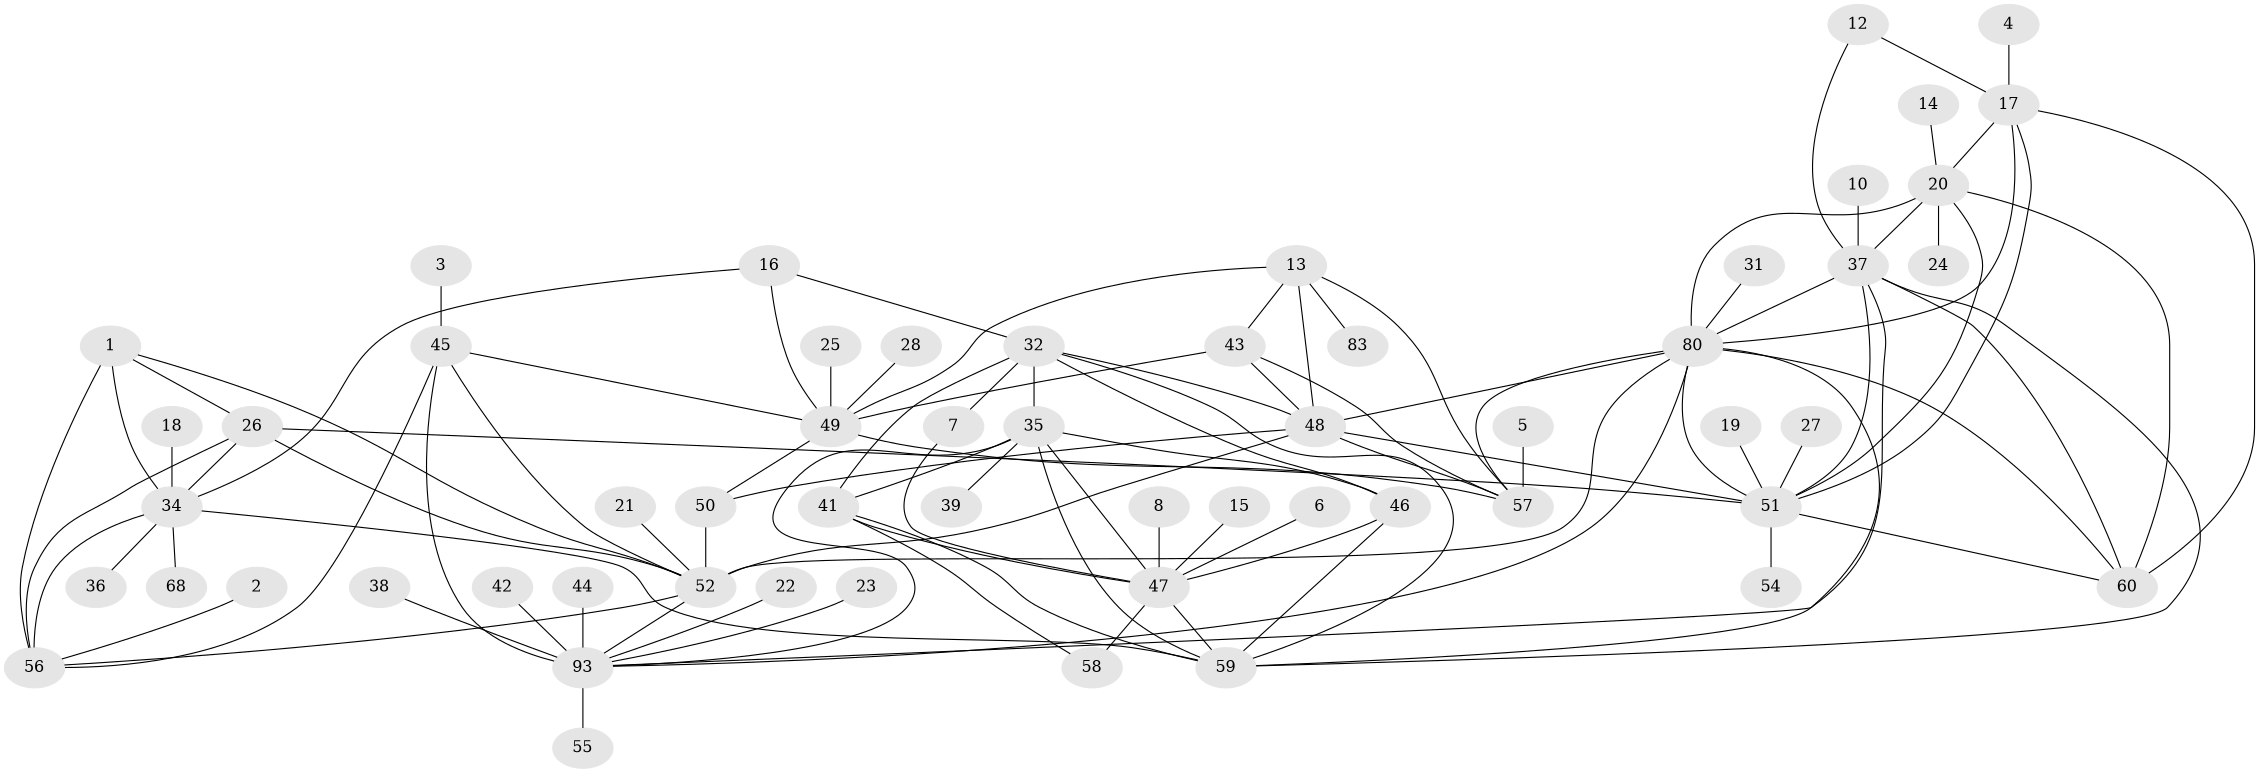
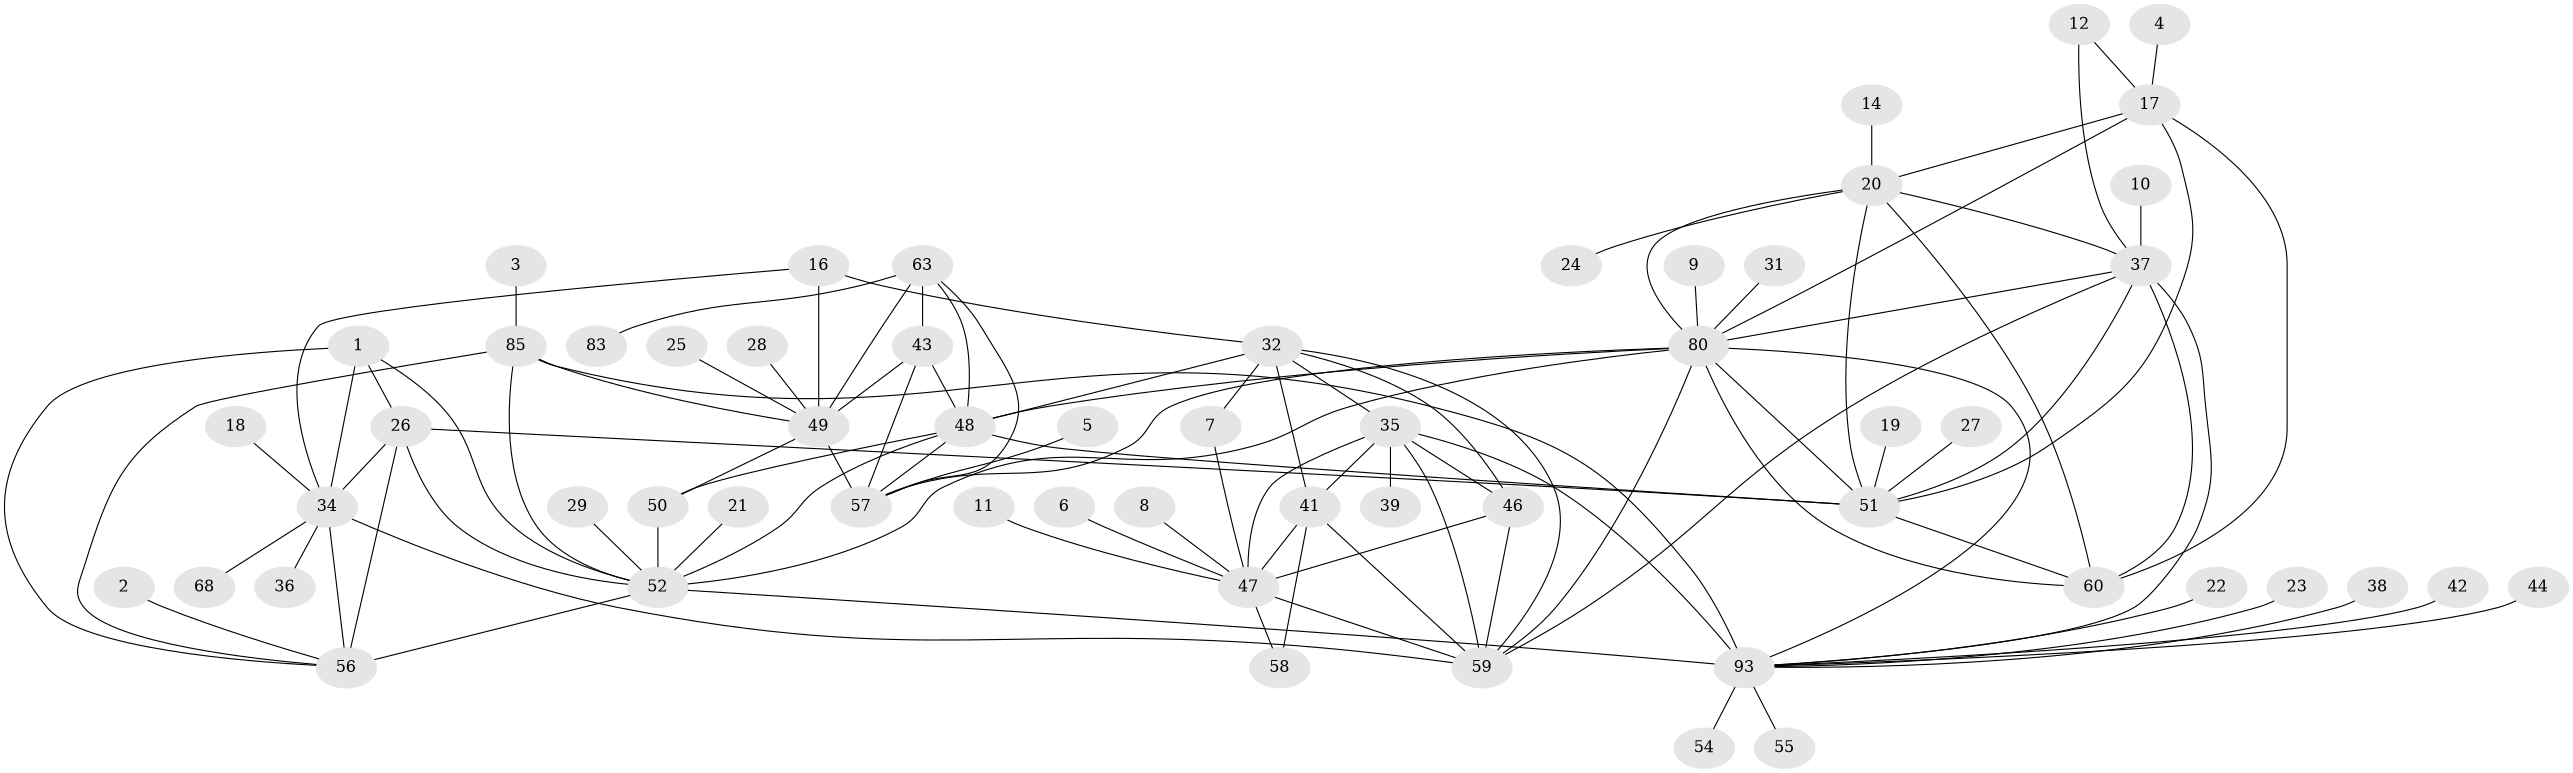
node "13": label "13" -> "63"
node "9": added
node "45": label "45" -> "85"
node "29": added
node "15": label "15" -> "11"
edge "51" -- "54": now "93" -- "54"
